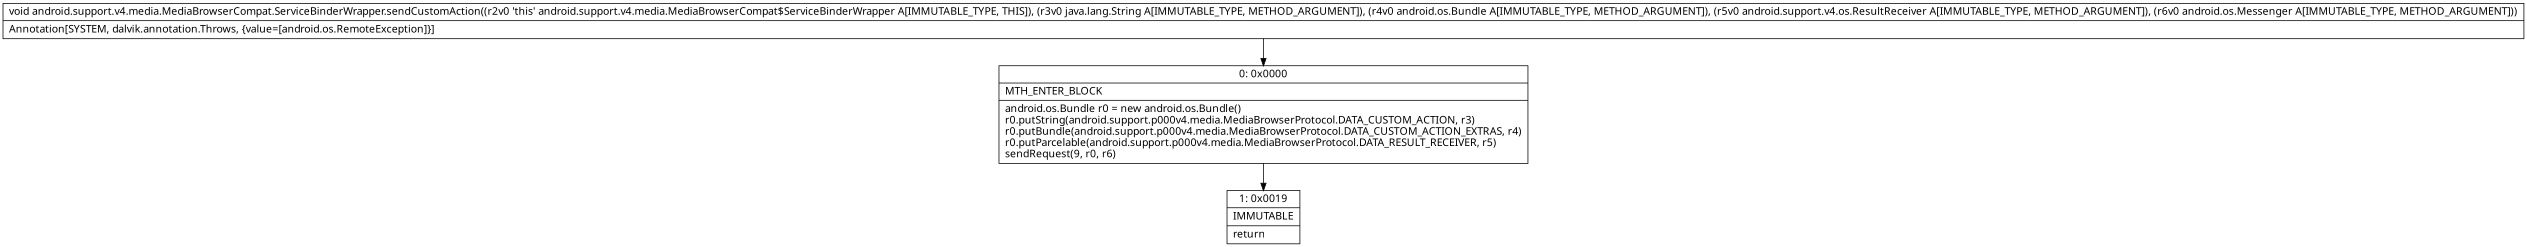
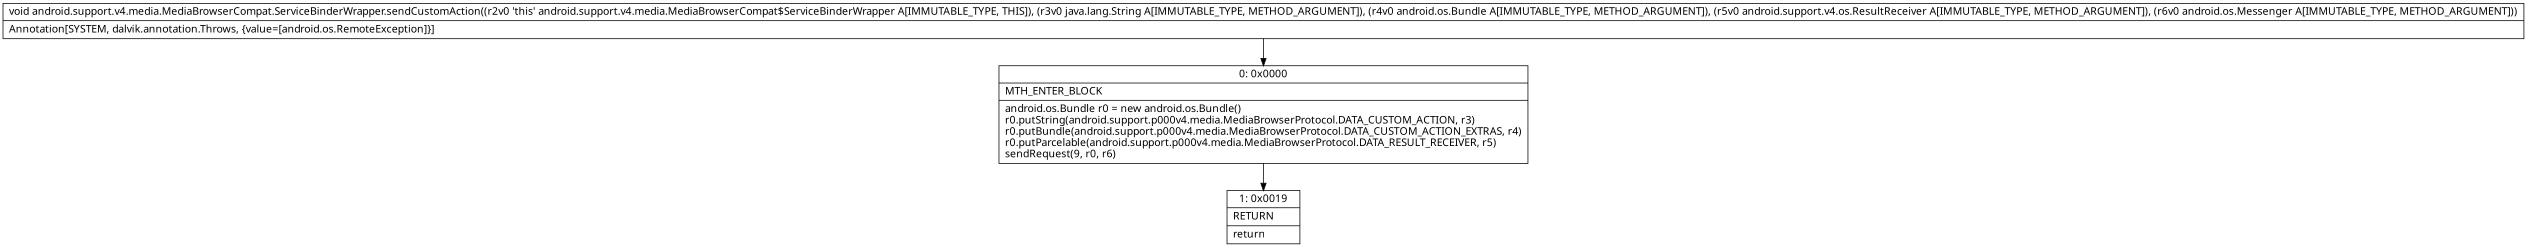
node "1: 0x0019": text "IMMUTABLE" -> "RETURN"
